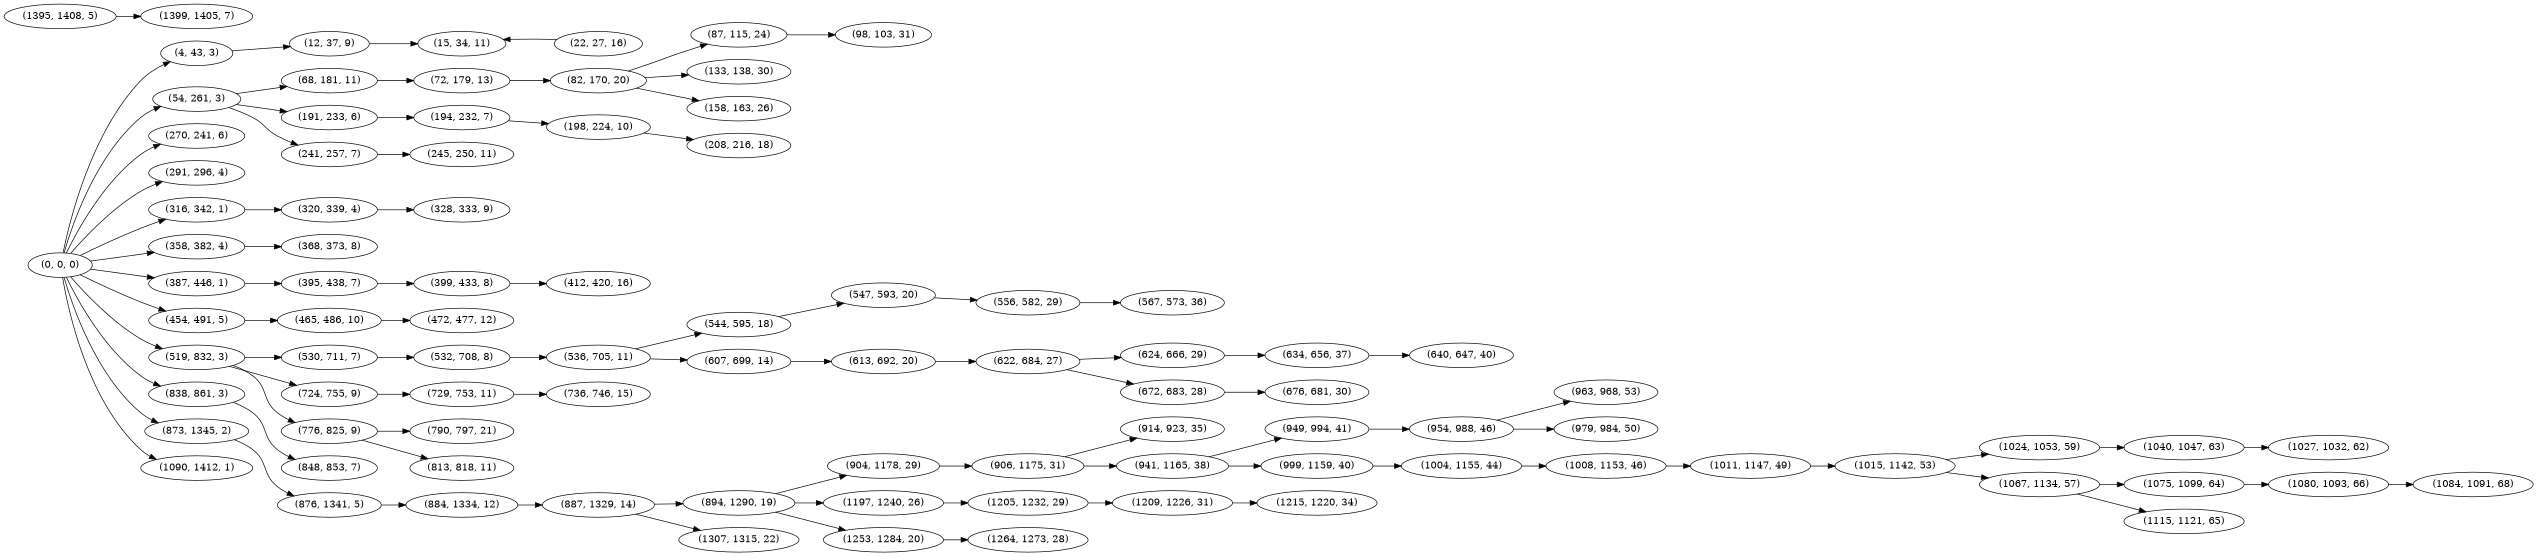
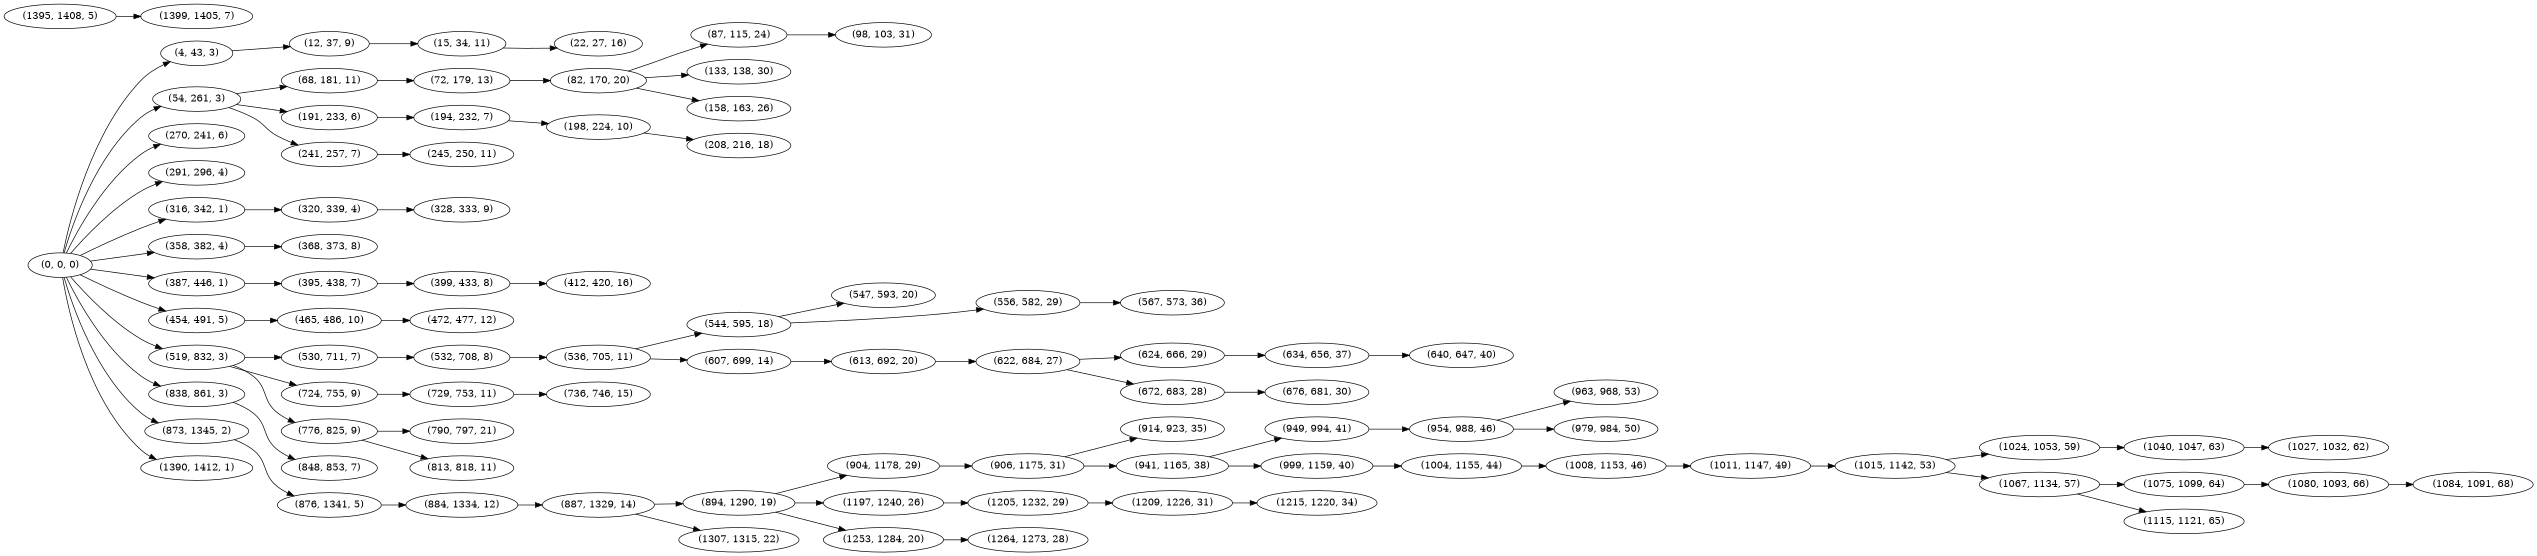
edge "(22, 27, 16)" -> "(15, 34, 11)": reversed
edge "(547, 593, 20)" -> "(556, 582, 29)": now "(544, 595, 18)" -> "(556, 582, 29)"
node "(1090, 1412, 1)": label "(1090, 1412, 1)" -> "(1390, 1412, 1)"
